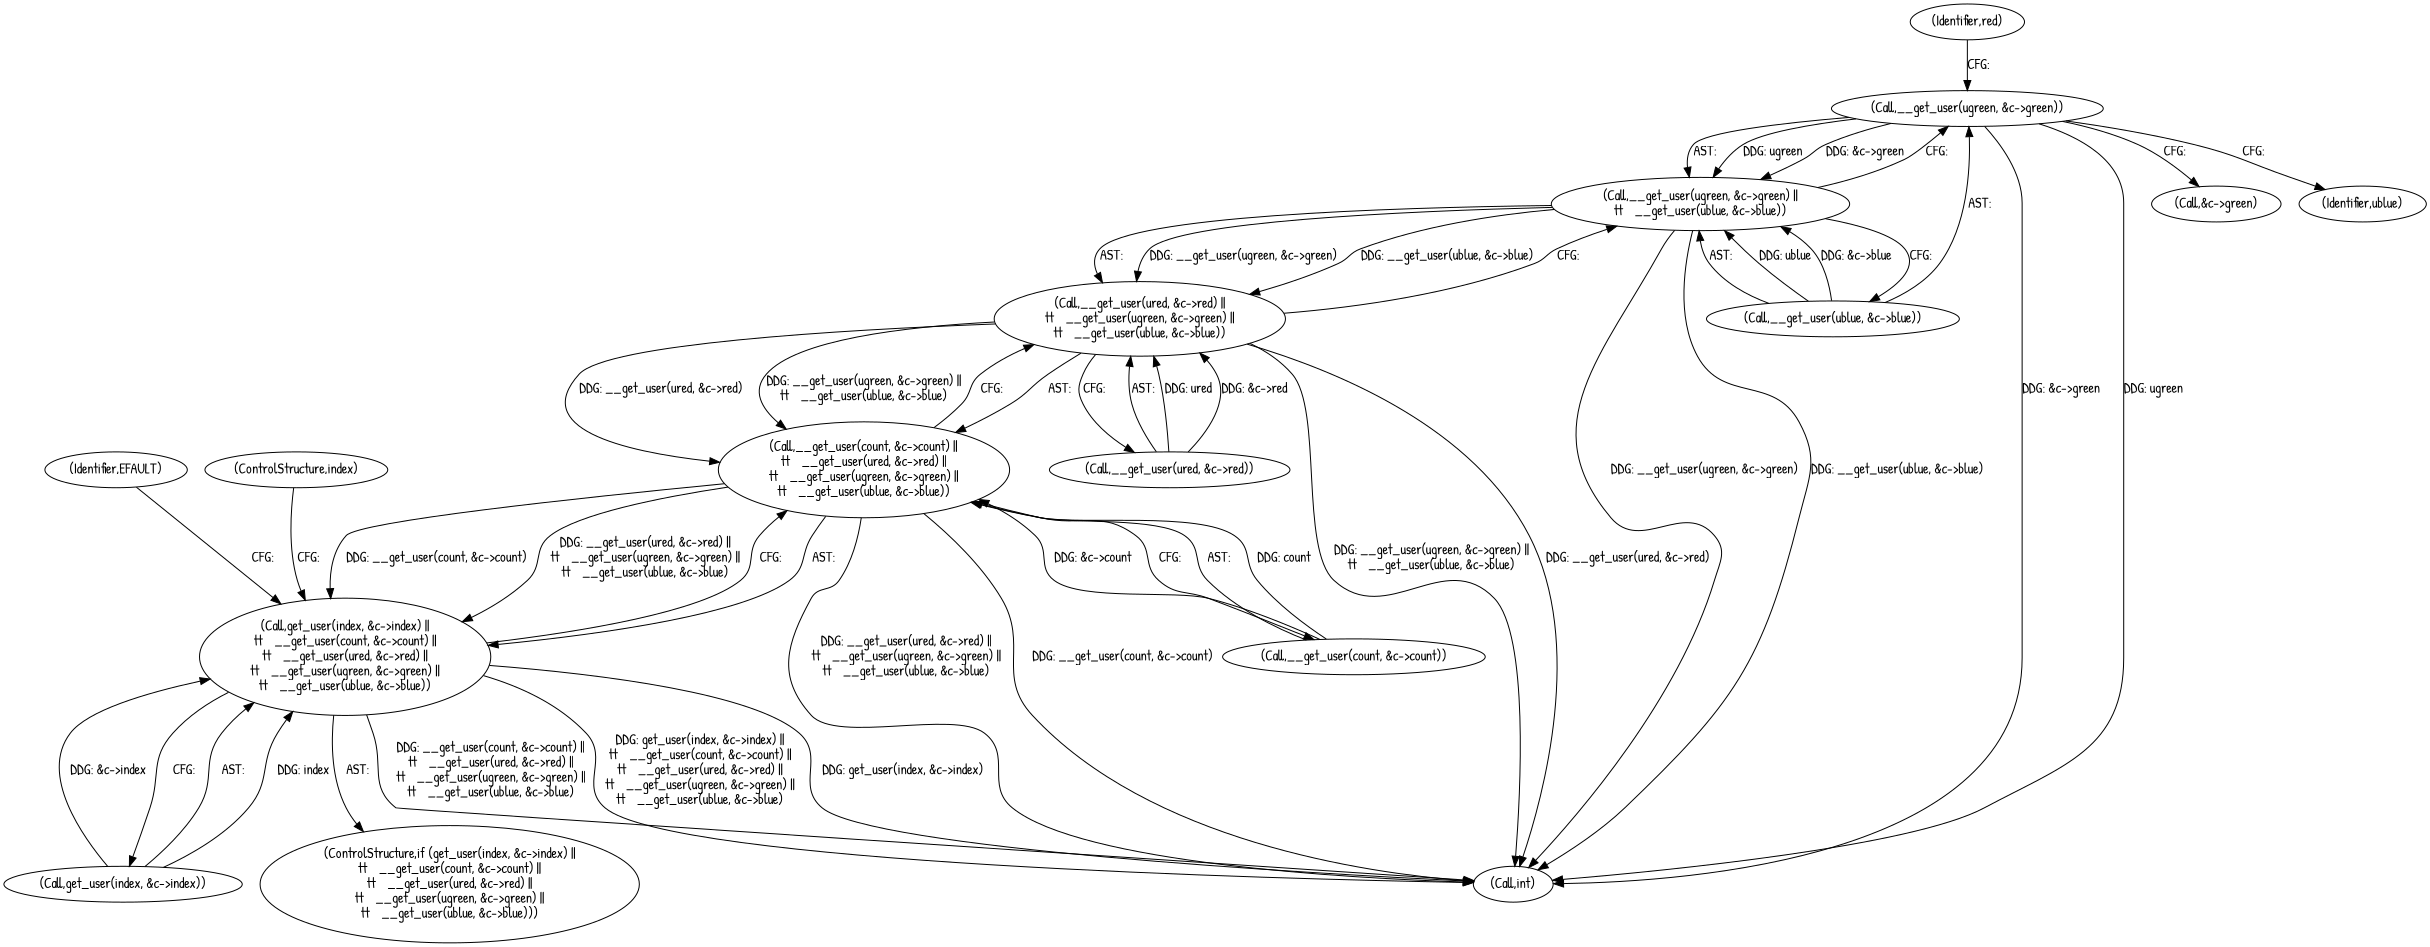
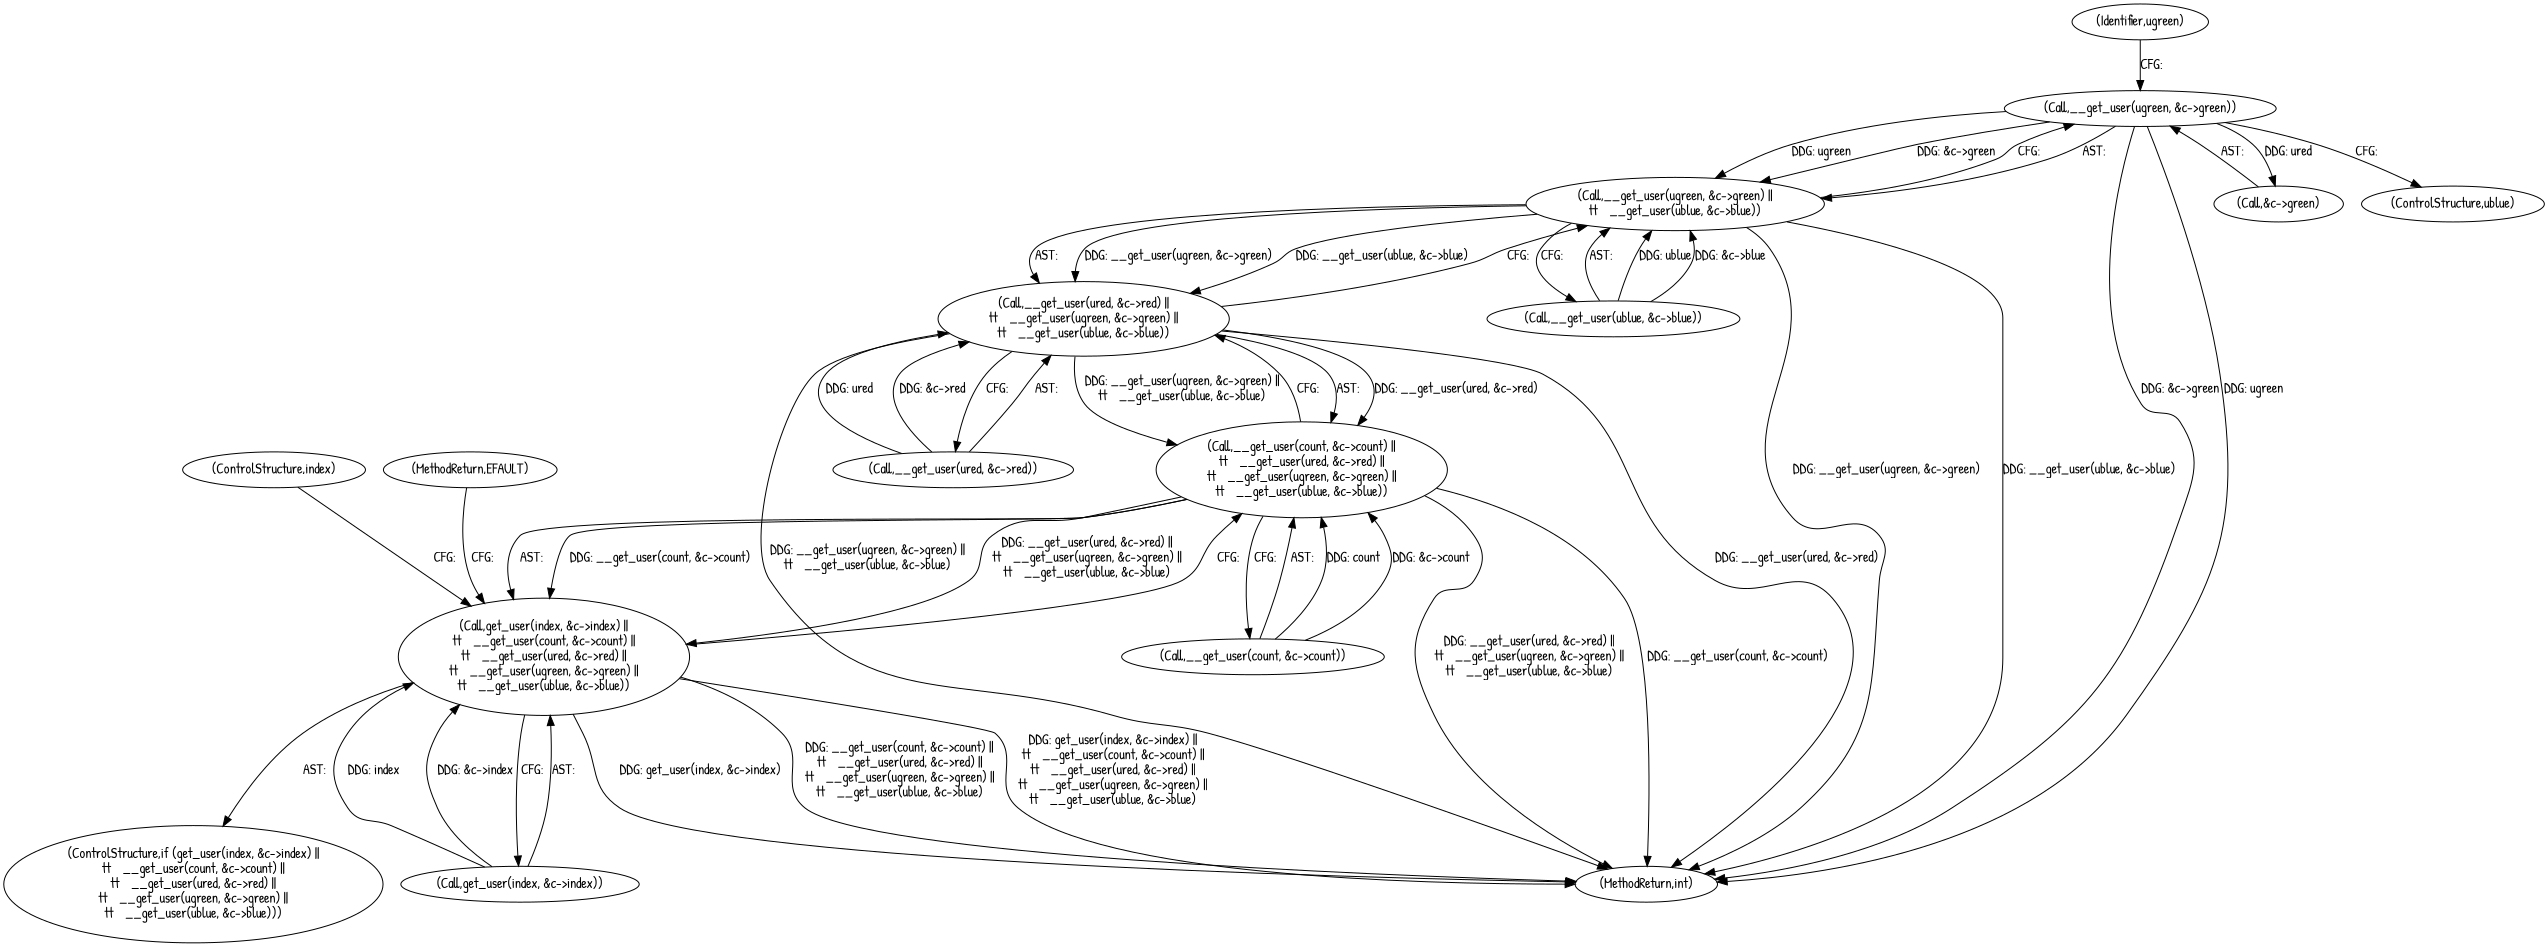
node "(Identifier,red)": label "(Identifier,red)" -> "(Identifier,ugreen)"
edge "(Call,__get_user(ugreen, &c->green))" -> "(Call,&c->green)": label "CFG: " -> "DDG: ured"
node "(Identifier,ublue)": label "(Identifier,ublue)" -> "(ControlStructure,ublue)"
edge "(Call,__get_user(ublue, &c->blue))" -> "(Call,__get_user(ugreen, &c->green))": now "(Call,&c->green)" -> "(Call,__get_user(ugreen, &c->green))"
node "(Identifier,EFAULT)": label "(Identifier,EFAULT)" -> "(MethodReturn,EFAULT)"
node "(Call,int)": label "(Call,int)" -> "(MethodReturn,int)"
